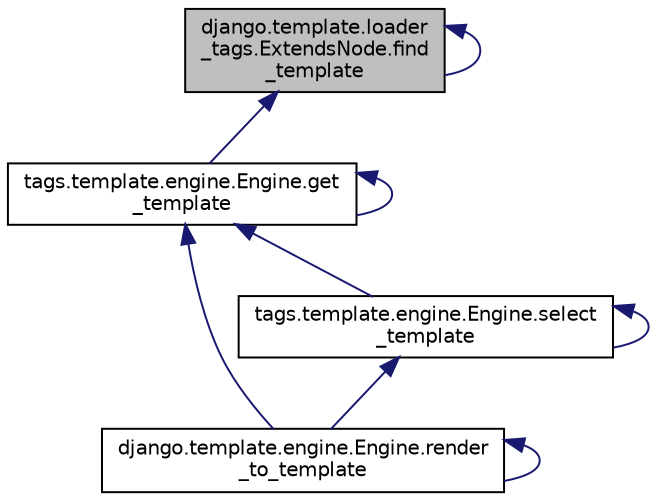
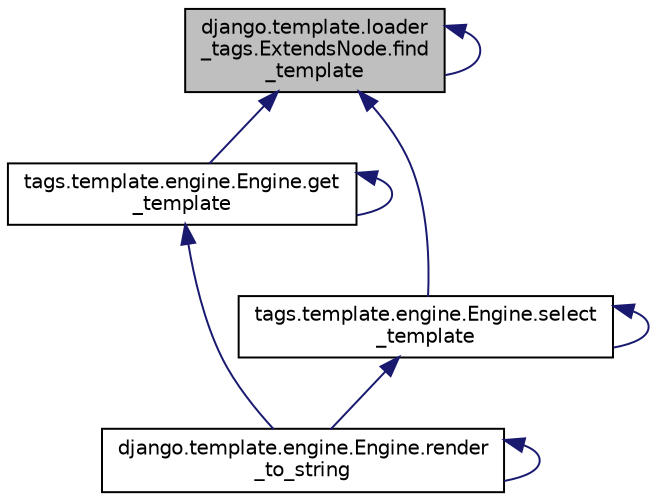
edge "tags.template.engine.Engine.select _template" -> "tags.template.engine.Engine.get _template": now "tags.template.engine.Engine.select _template" -> "django.template.loader _tags.ExtendsNode.find _template"
node "django.template.engine.Engine.render _to_template": label "django.template.engine.Engine.render _to_template" -> "django.template.engine.Engine.render _to_string"
